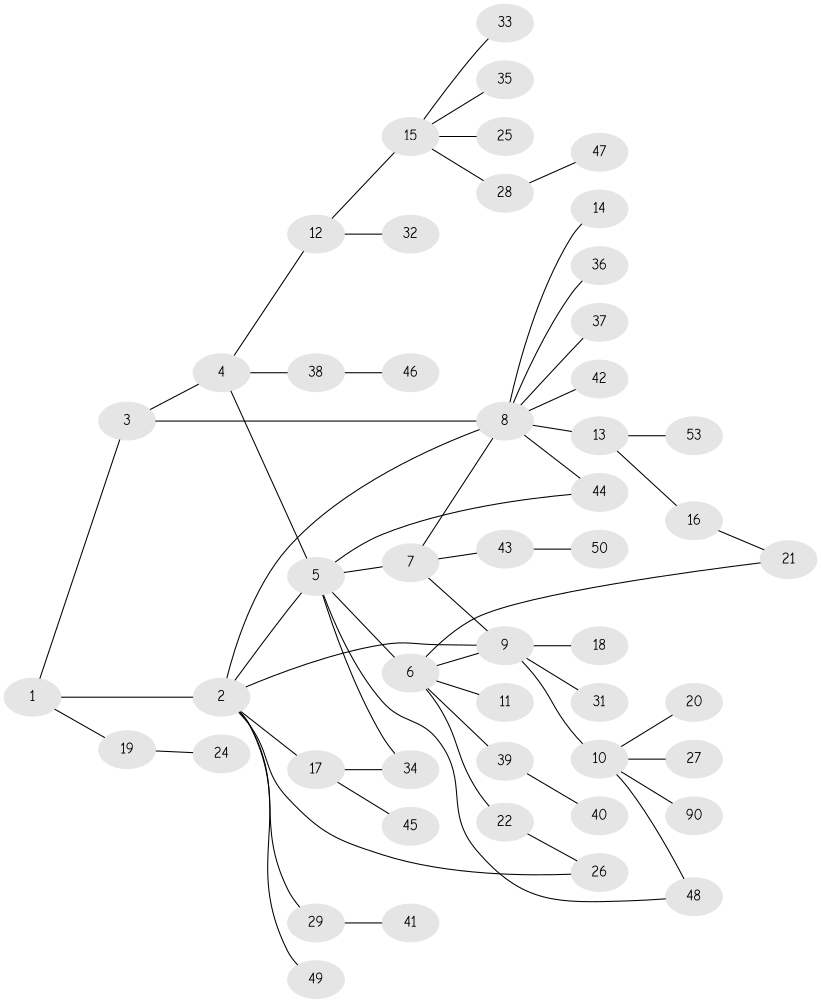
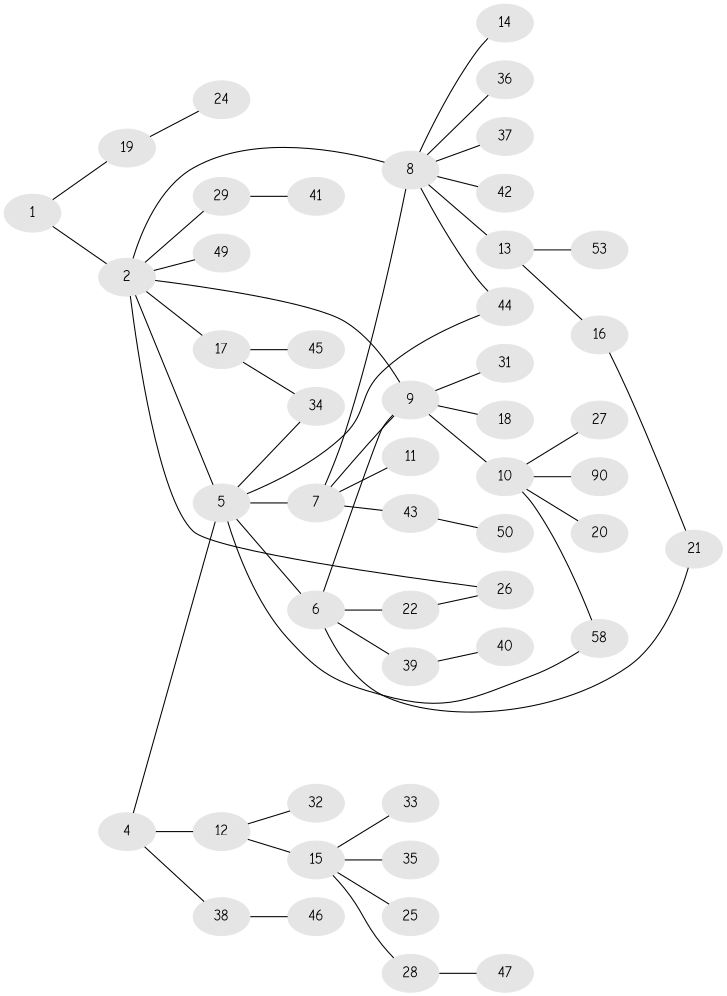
node "3": removed
edge "6" -- "11": now "7" -- "11"
node "48": label "48" -> "58"
